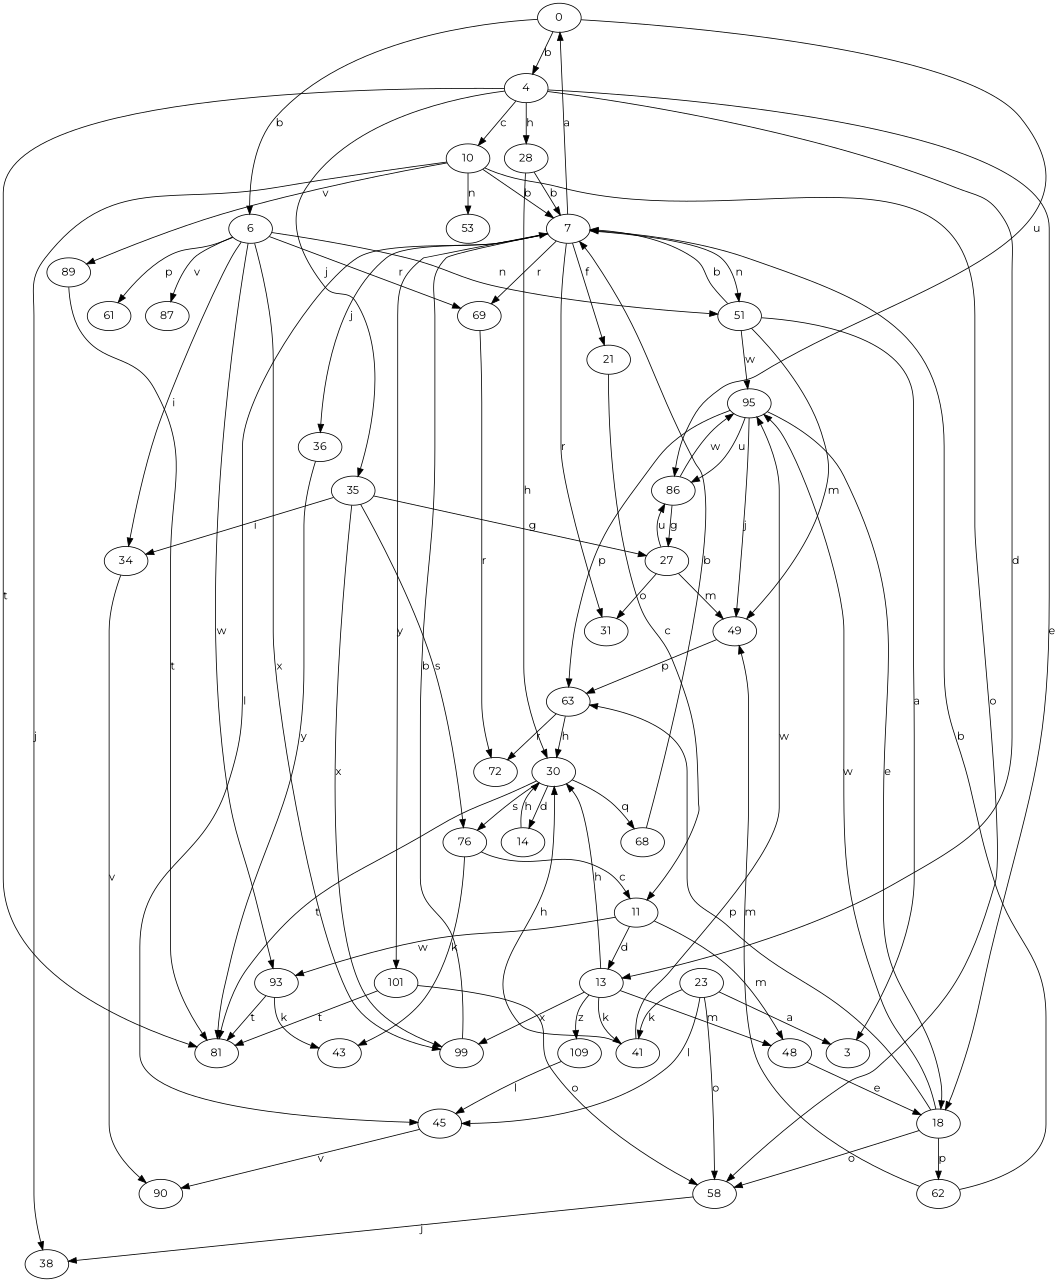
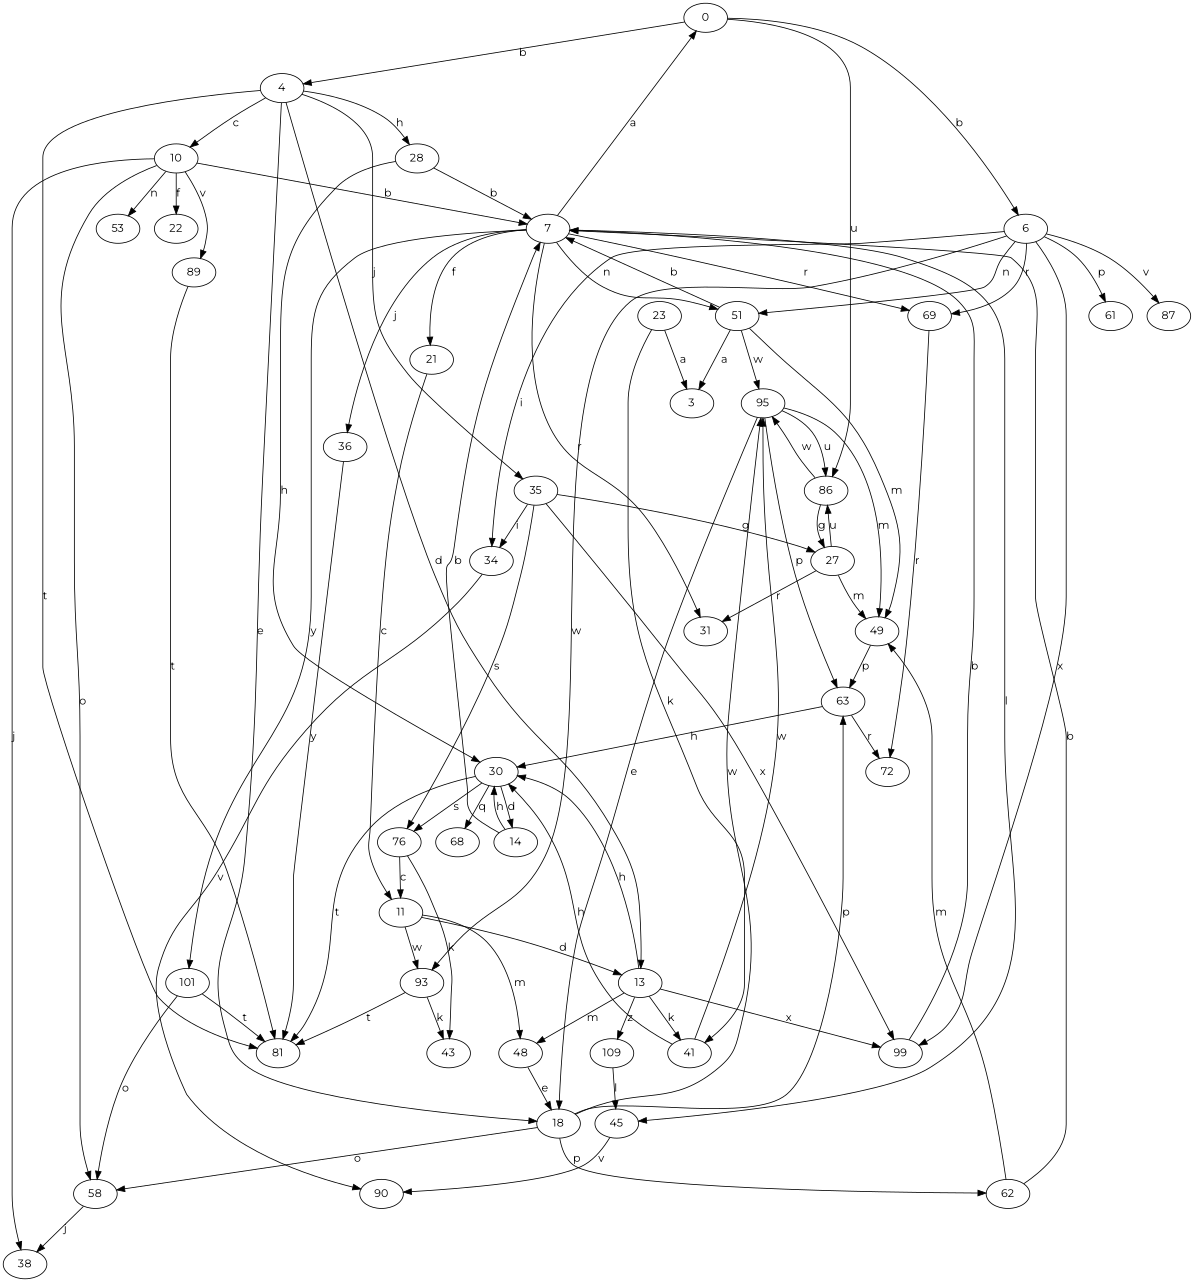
node "22": added
edge "68" -> "7": now "14" -> "7"
edge "95" -> "49": label "j" -> "m"
edge "27" -> "31": label "o" -> "r"
edge "23" -> "58": removed, label "o"
edge "23" -> "45": removed, label "l"
